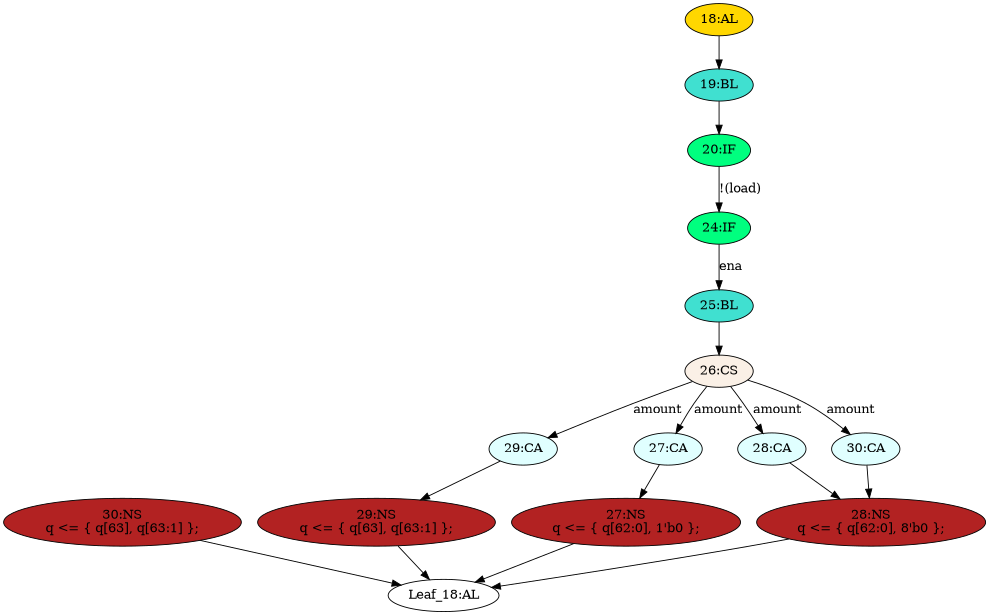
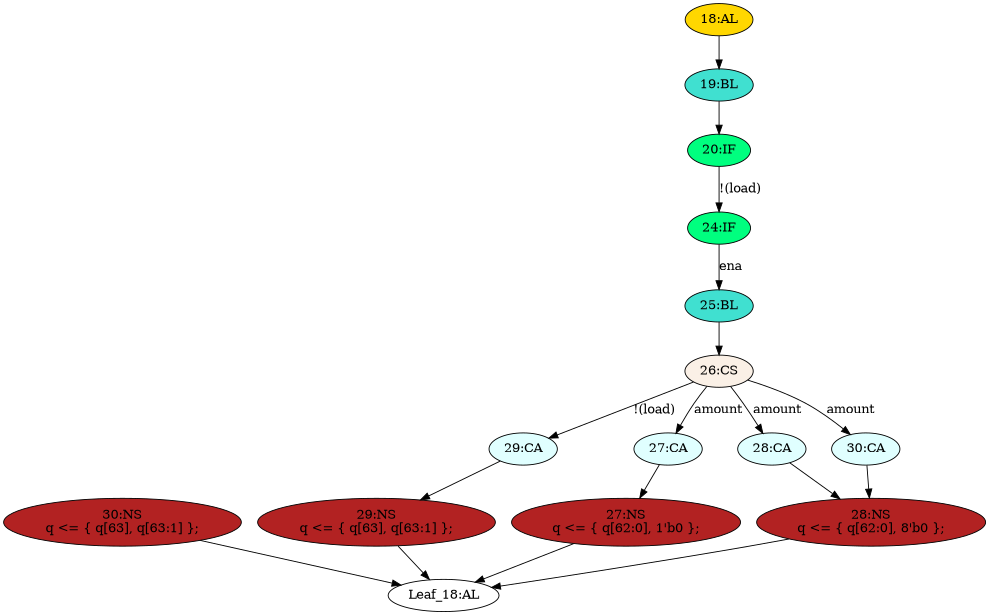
edge "26:CS" -> "29:CA": label "amount" -> "!(load)"
